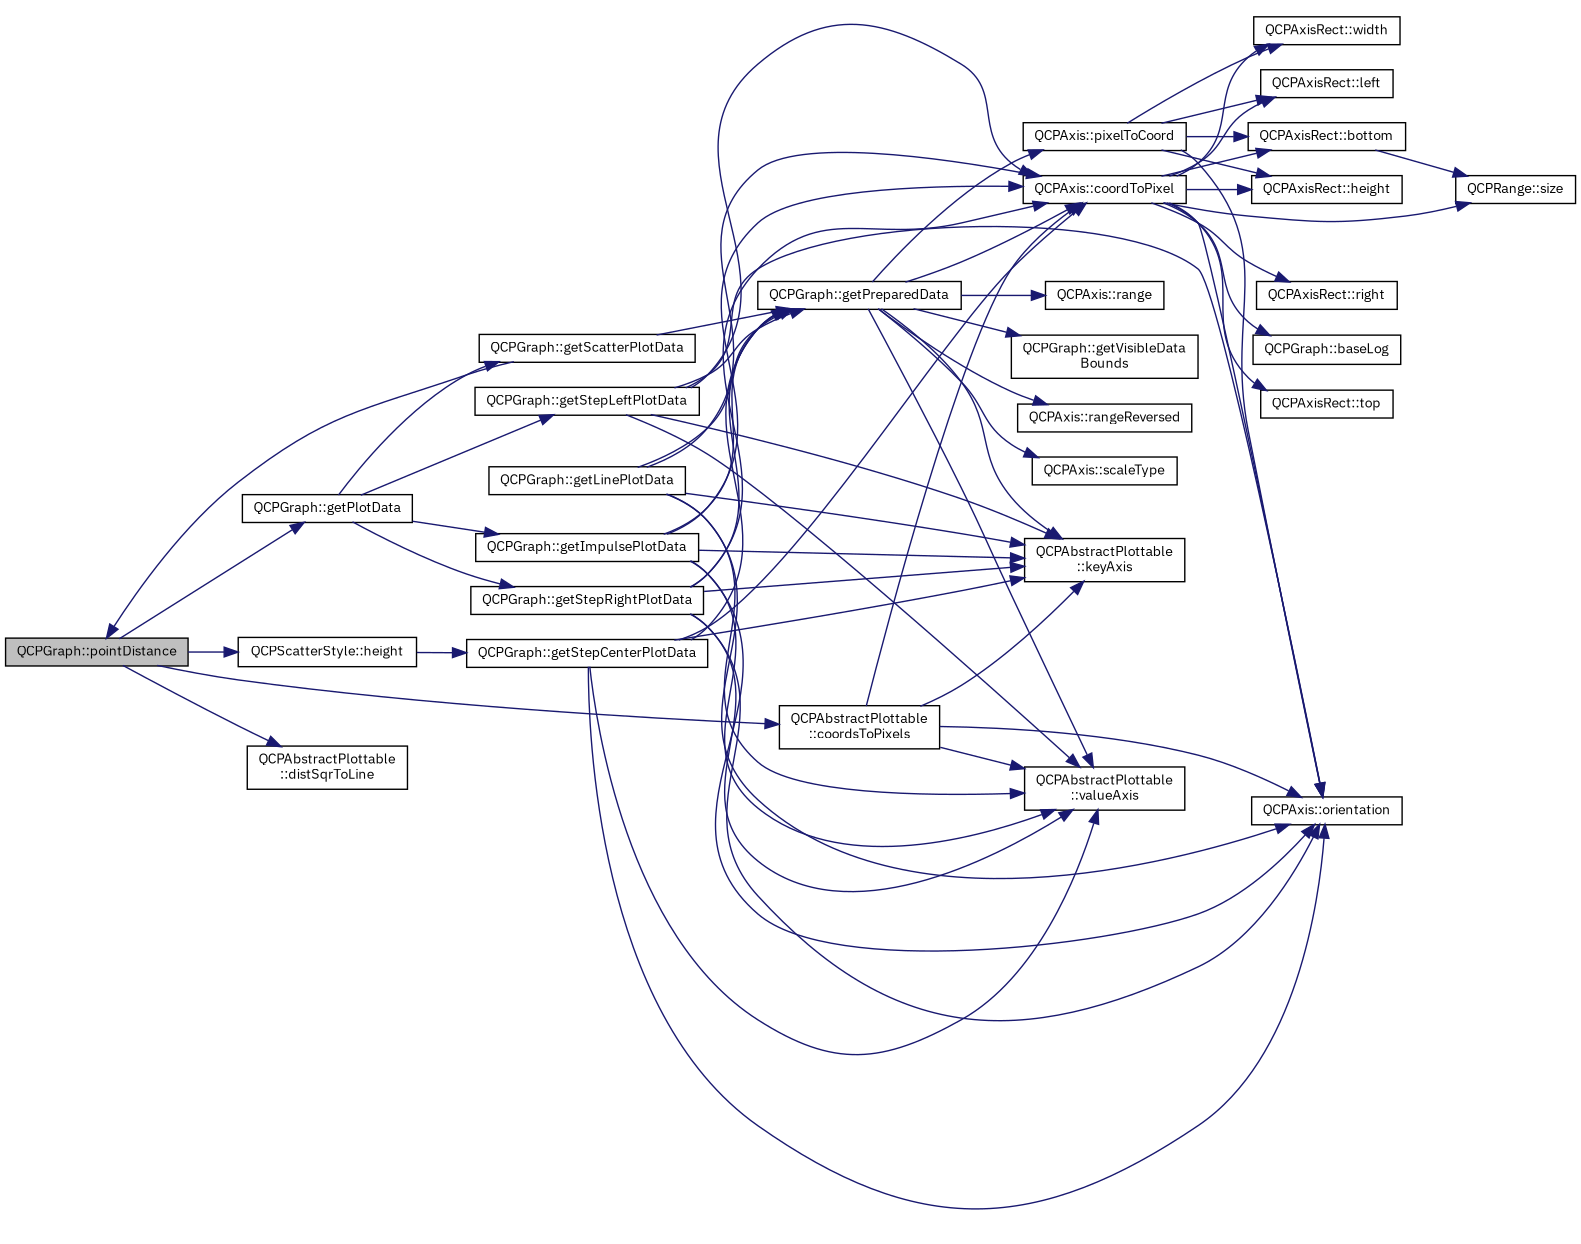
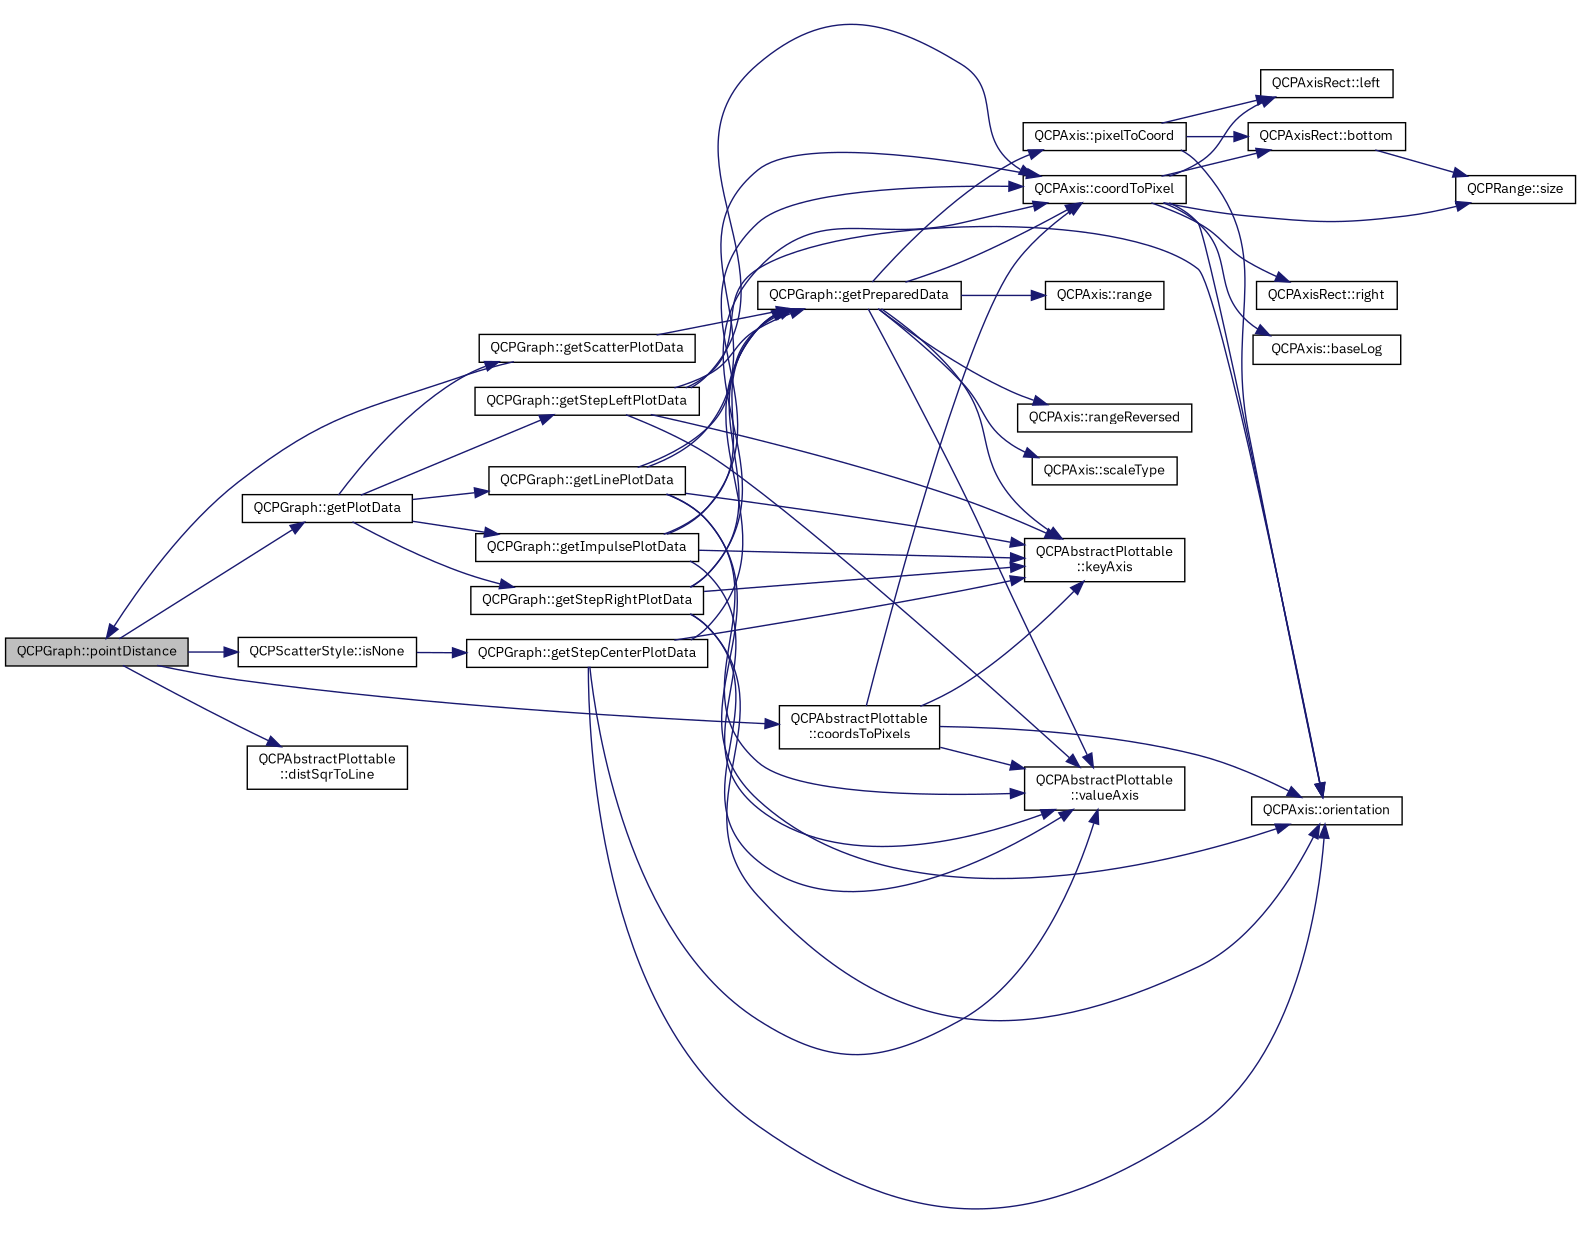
node "QCPAxisRect::width": removed
node "QCPAxisRect::height": removed
node "QCPGraph::baseLog": label "QCPGraph::baseLog" -> "QCPAxis::baseLog"
node "QCPGraph::getVisibleData Bounds": removed
node "QCPAxisRect::top": removed
edge "QCPGraph::getStepCenterPlotData" -> "QCPAxis::coordToPixel": removed
edge "QCPGraph::getPlotData" -> "QCPGraph::getLinePlotData": added
node "QCPScatterStyle::height": label "QCPScatterStyle::height" -> "QCPScatterStyle::isNone"
edge "QCPGraph::getImpulsePlotData" -> "QCPAxis::orientation": removed
